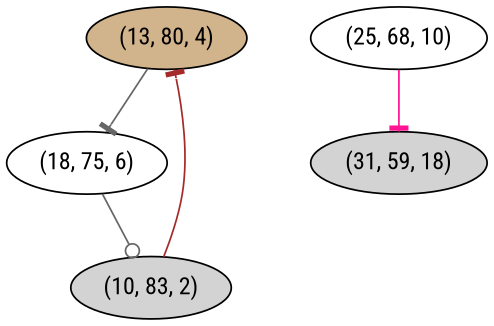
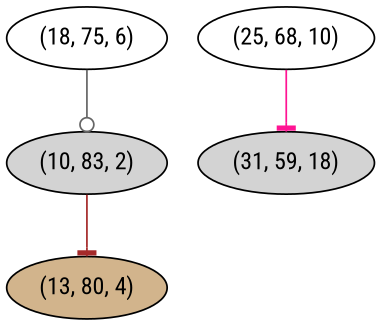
edge "(13, 80, 4)" -> "(18, 75, 6)": removed
